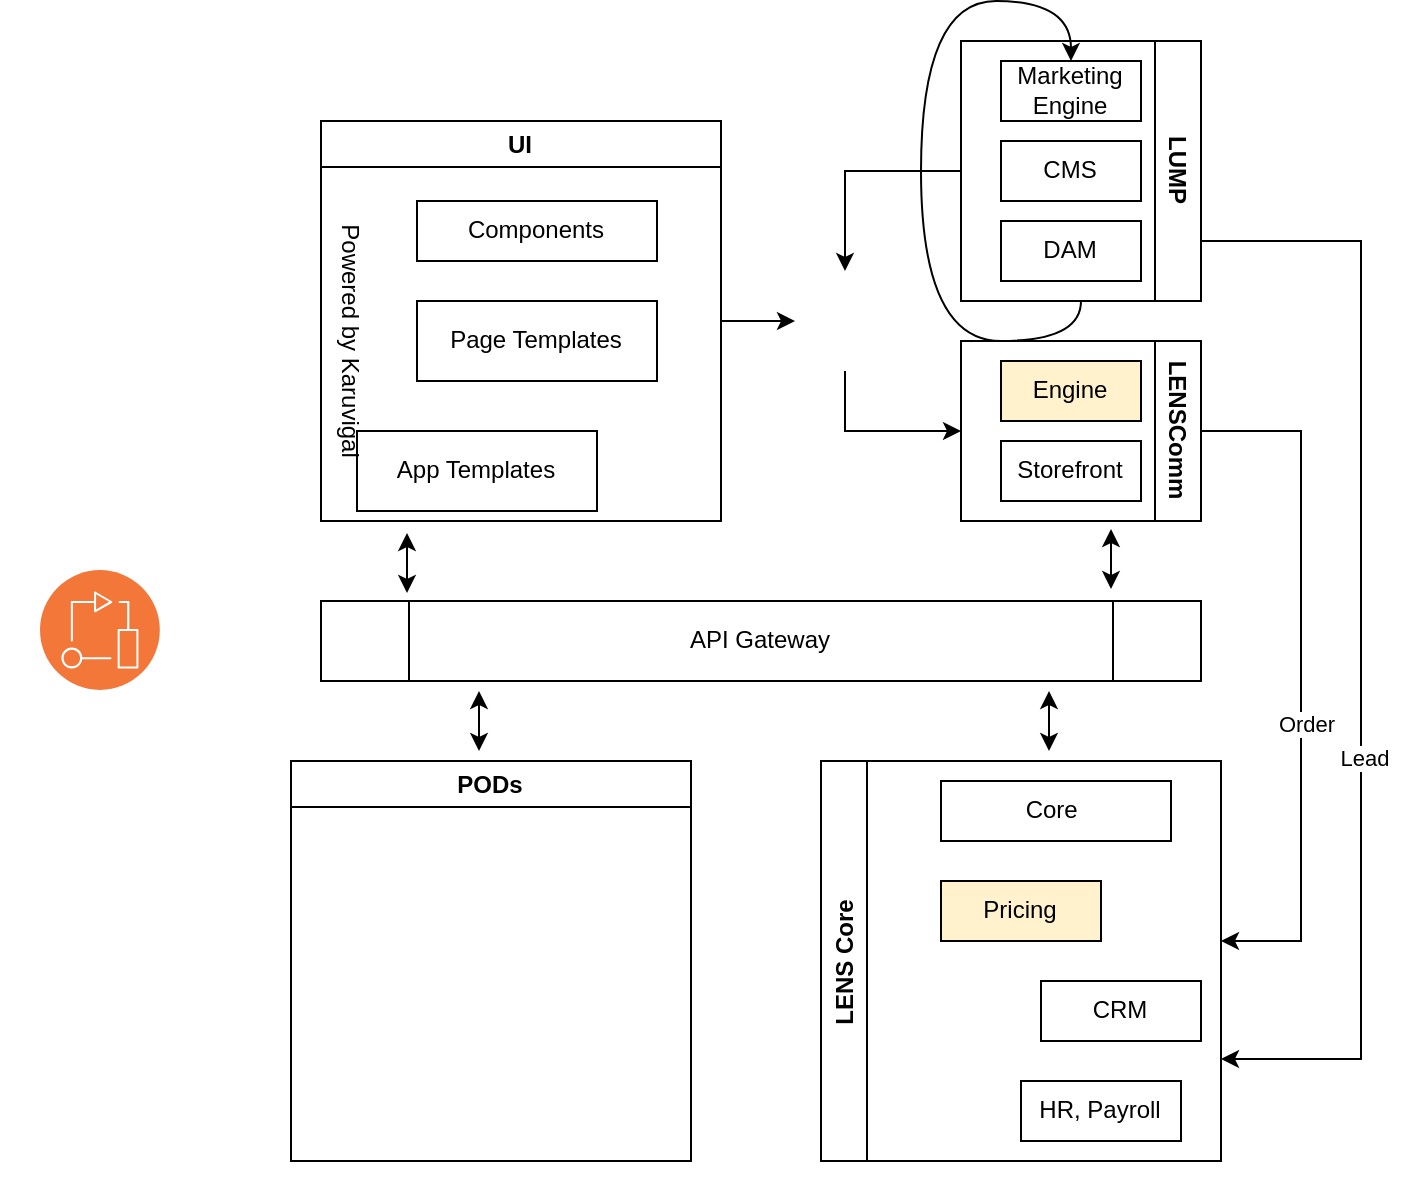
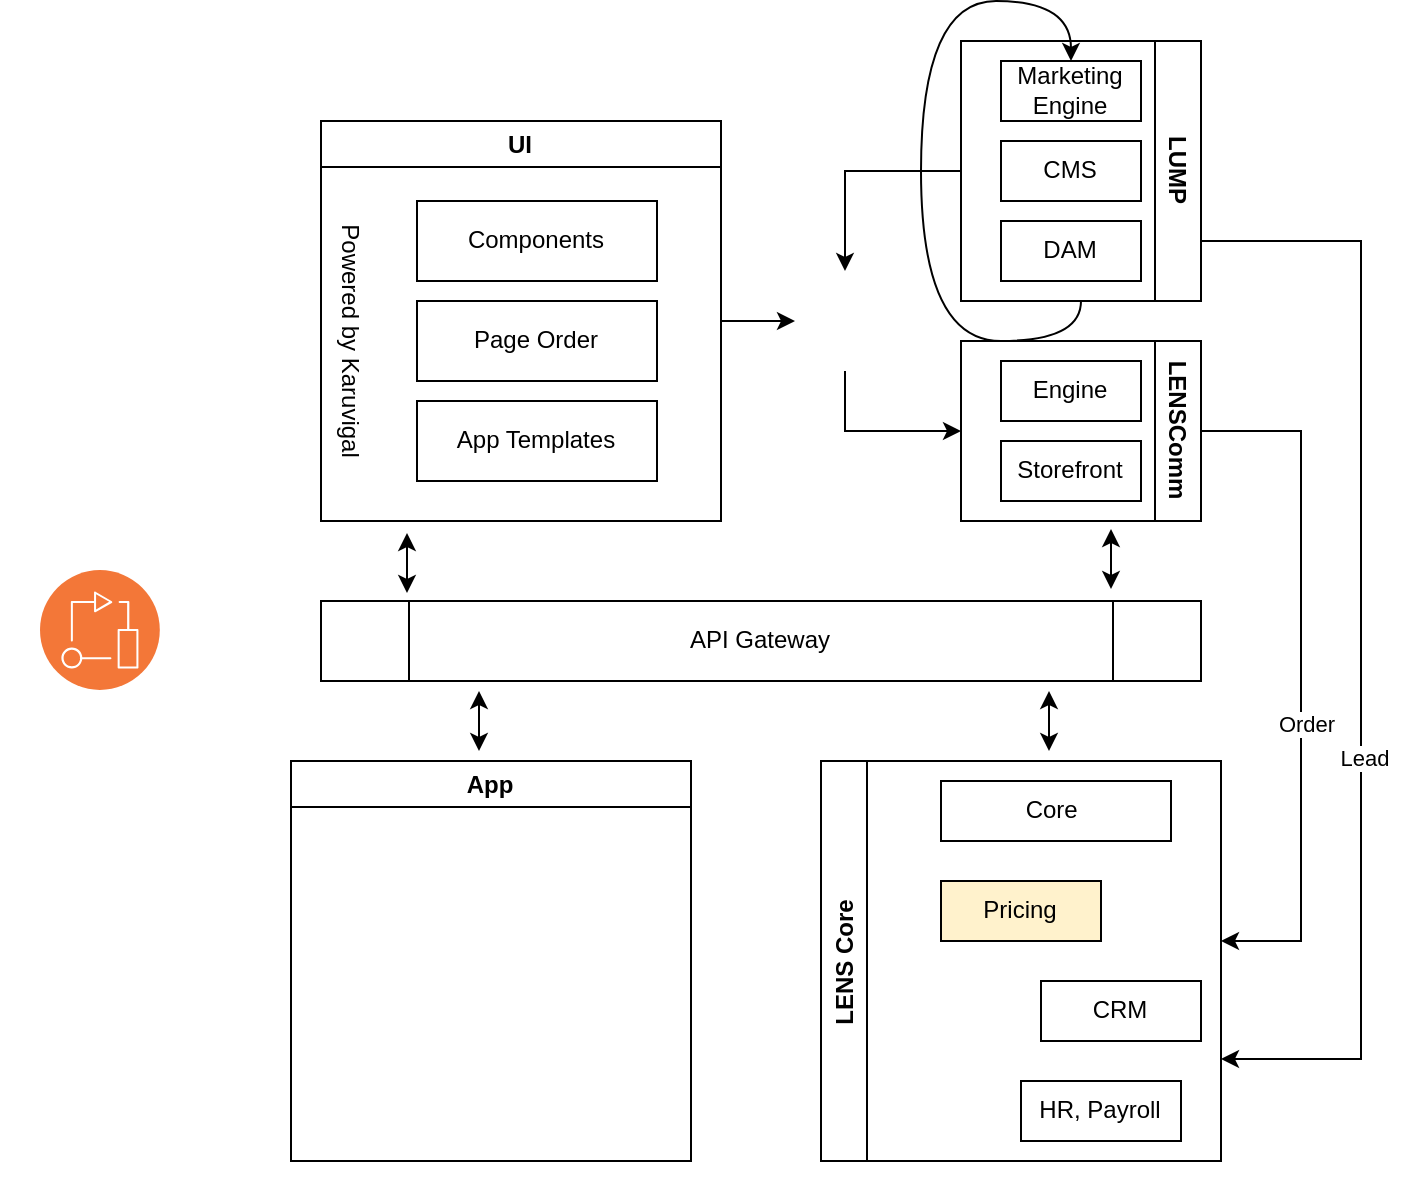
node "Components": size 240x60 -> 240x80
node "Page Templates": label "Page Templates" -> "Page Order"
node "Engine": fillcolor #fff2cc -> #ffffff
node "App Templates": moved (477, 471) -> (537, 441)
node "PODs": label "PODs" -> "App"
